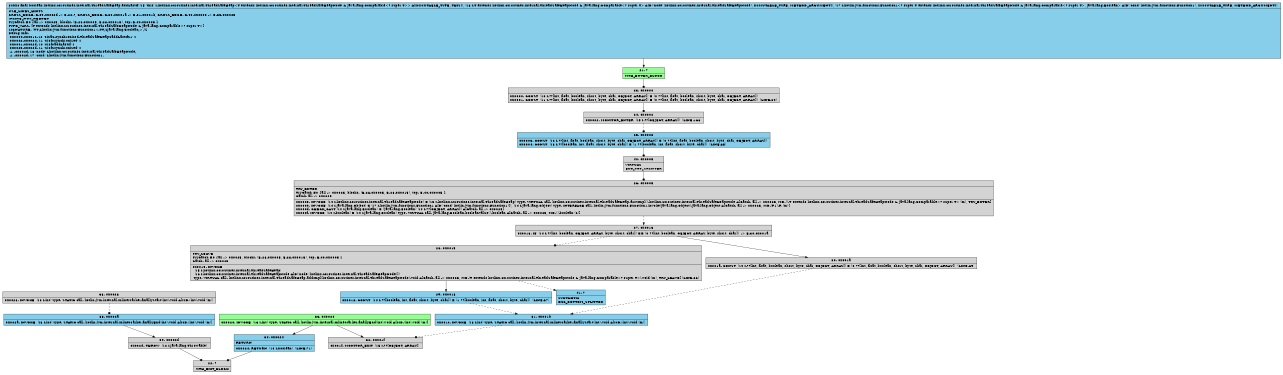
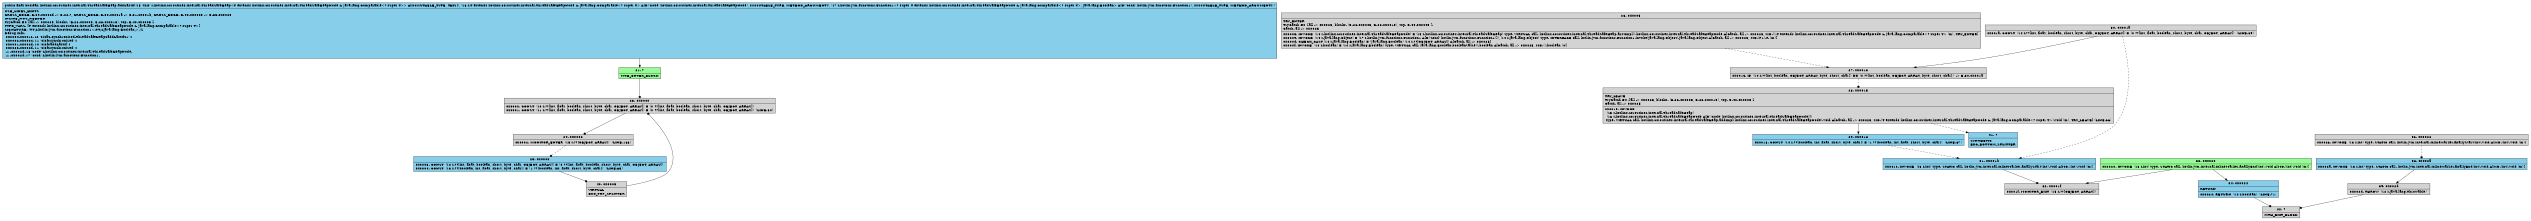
edge "40: 0x0005" -> "26: 0x0005": now "40: 0x0005" -> "23: 0x0000"
edge "27: 0x0013" -> "30: 0x001a": reversed
edge "31: 0x001b" -> "32: 0x001f": style dashed -> solid
